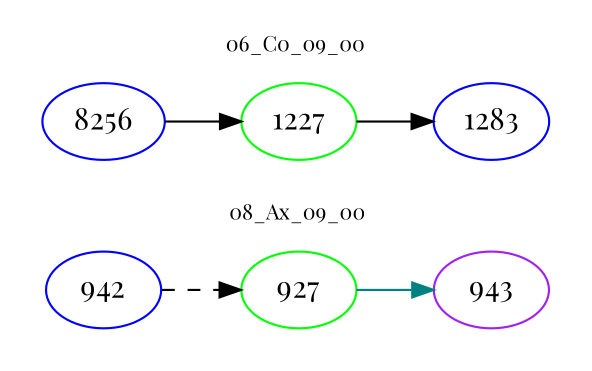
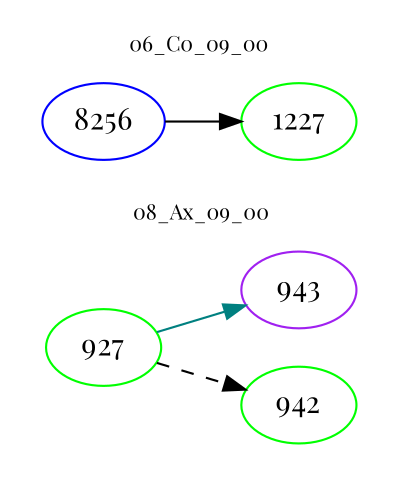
node "1283": removed
node "942": color blue -> green
edge "942" -> "927": reversed
